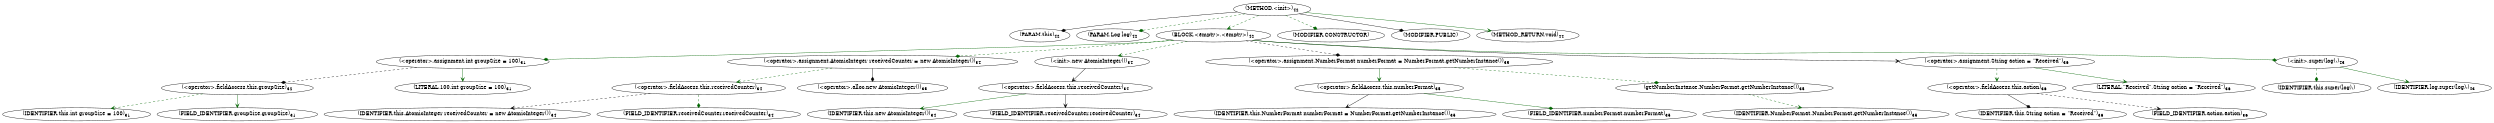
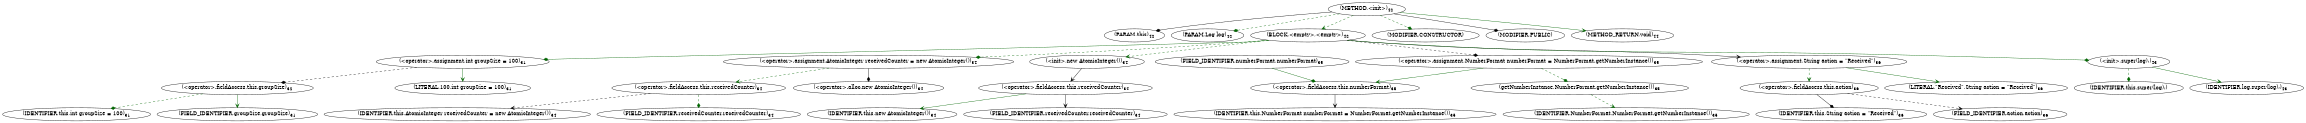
node "(<operator>.alloc,new AtomicInteger())": text "35" -> "34"
edge "(<operator>.fieldAccess,this.groupSize)" -> "(IDENTIFIER,this,int groupSize = 100)": arrowhead vee -> diamond
edge "(<operator>.fieldAccess,this.numberFormat)" -> "(FIELD_IDENTIFIER,numberFormat,numberFormat)": reversed
